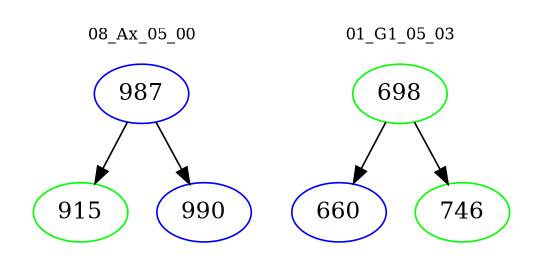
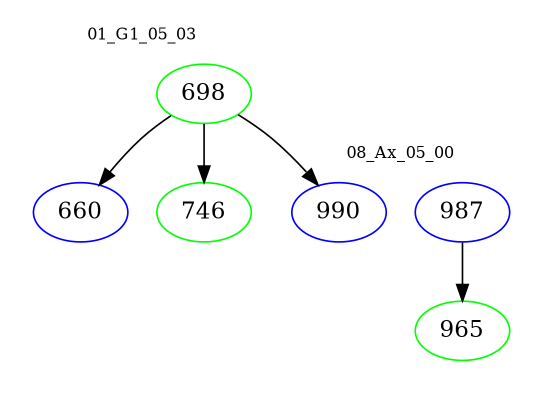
edge "987" -> "990": now "698" -> "990"
node "915": label "915" -> "965"
